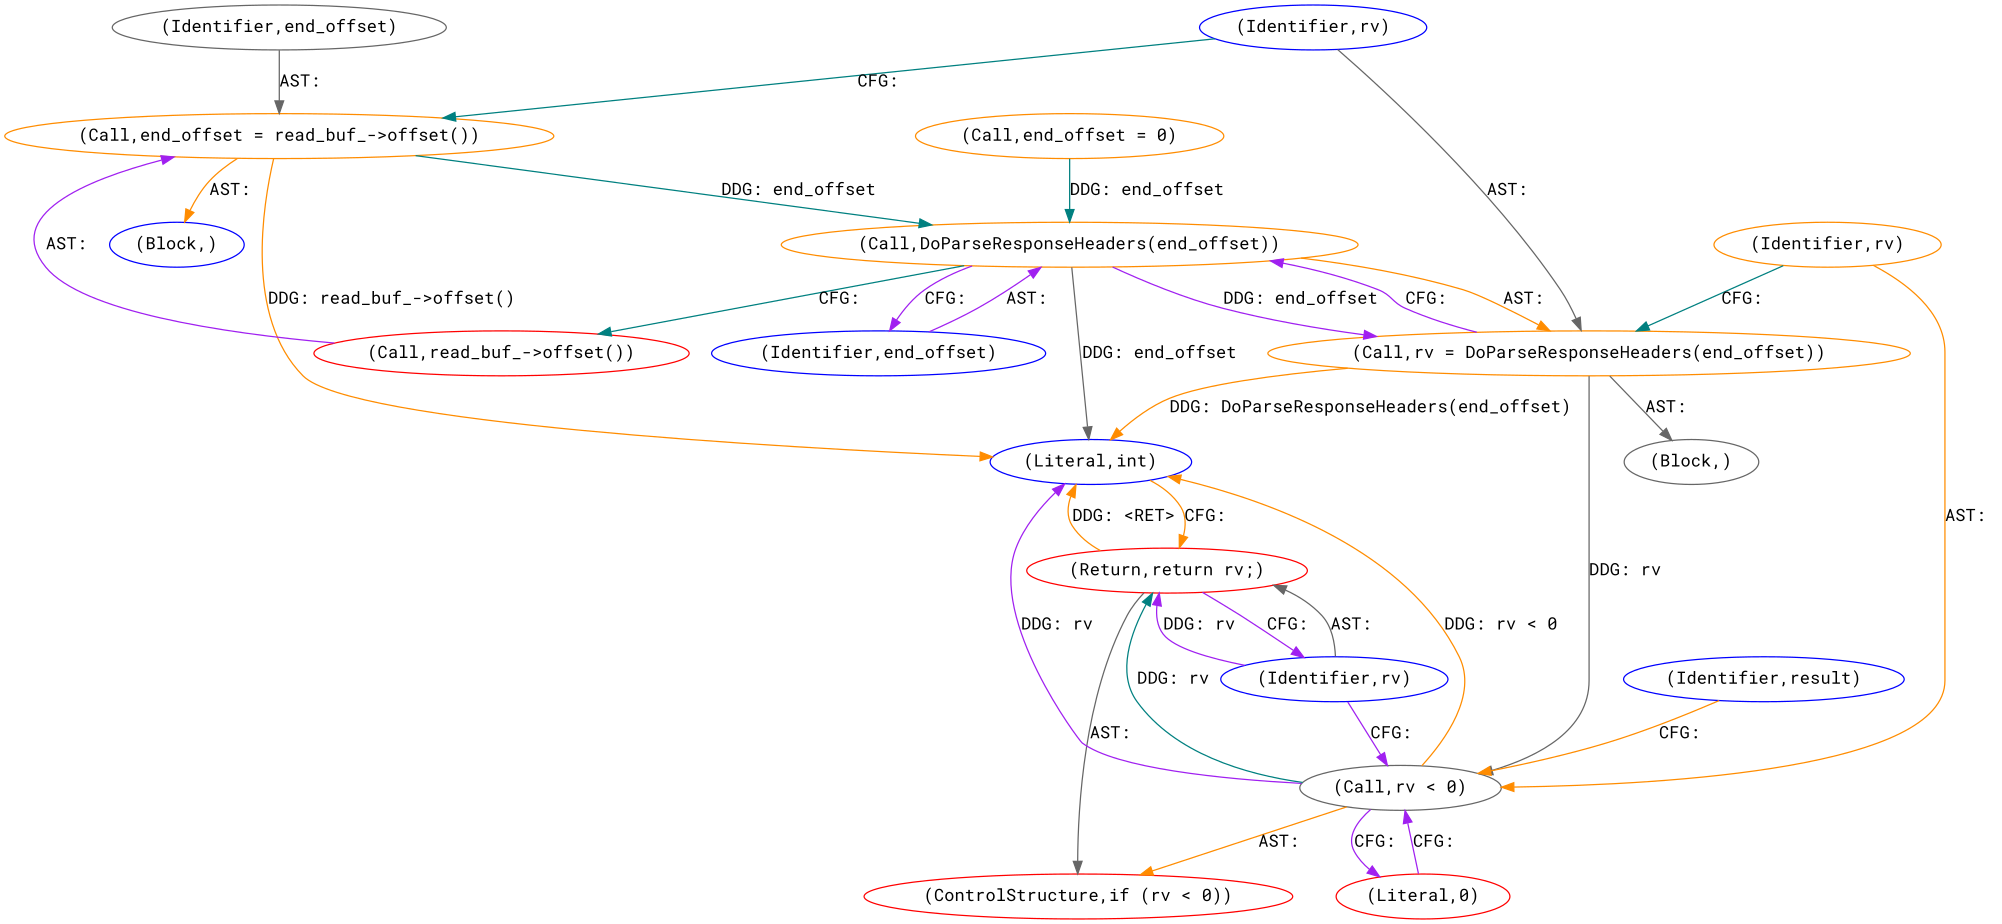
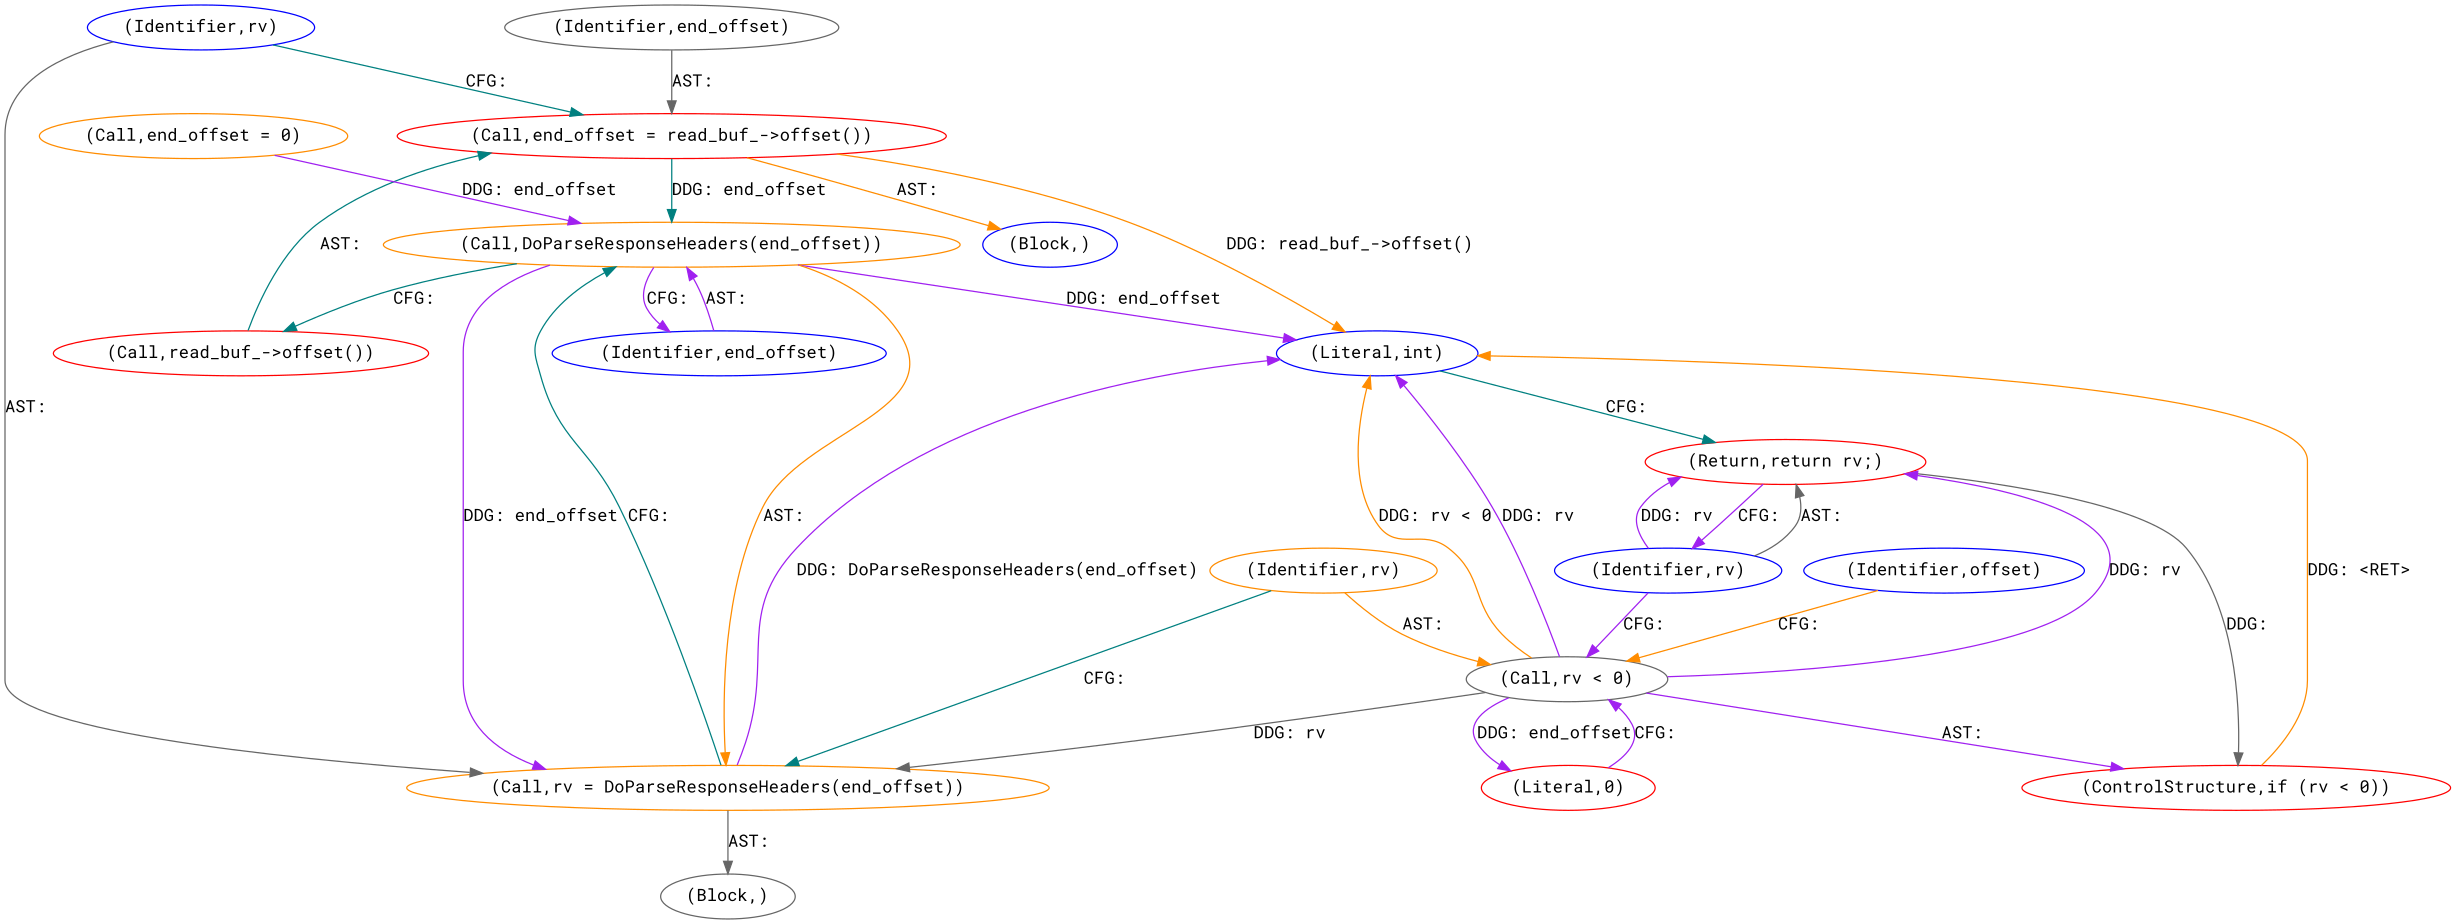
node "(Call,end_offset = read_buf_->offset())": color darkorange -> red
edge "(Call,end_offset = 0)" -> "(Call,DoParseResponseHeaders(end_offset))": color teal -> purple
edge "(Call,rv = DoParseResponseHeaders(end_offset))" -> "(Call,DoParseResponseHeaders(end_offset))": color purple -> teal
edge "(Call,read_buf_->offset())" -> "(Call,end_offset = read_buf_->offset())": color purple -> teal
edge "(Call,DoParseResponseHeaders(end_offset))" -> "(Literal,int)": color gray40 -> purple
edge "(Call,rv = DoParseResponseHeaders(end_offset))" -> "(Literal,int)": color darkorange -> purple
edge "(Literal,int)" -> "(Return,return rv;)": color darkorange -> teal
edge "(Return,return rv;)" -> "(Literal,int)": now "(ControlStructure,if (rv < 0))" -> "(Literal,int)"
edge "(Call,rv = DoParseResponseHeaders(end_offset))" -> "(Call,rv < 0)": reversed
node "(Identifier,result)": label "(Identifier,result)" -> "(Identifier,offset)"
edge "(Call,rv < 0)" -> "(Return,return rv;)": color teal -> purple
edge "(Return,return rv;)" -> "(ControlStructure,if (rv < 0))": label "AST: " -> "DDG: "
edge "(Call,rv < 0)" -> "(ControlStructure,if (rv < 0))": color darkorange -> purple
edge "(Call,rv < 0)" -> "(Literal,0)": label "CFG: " -> "DDG: end_offset"
